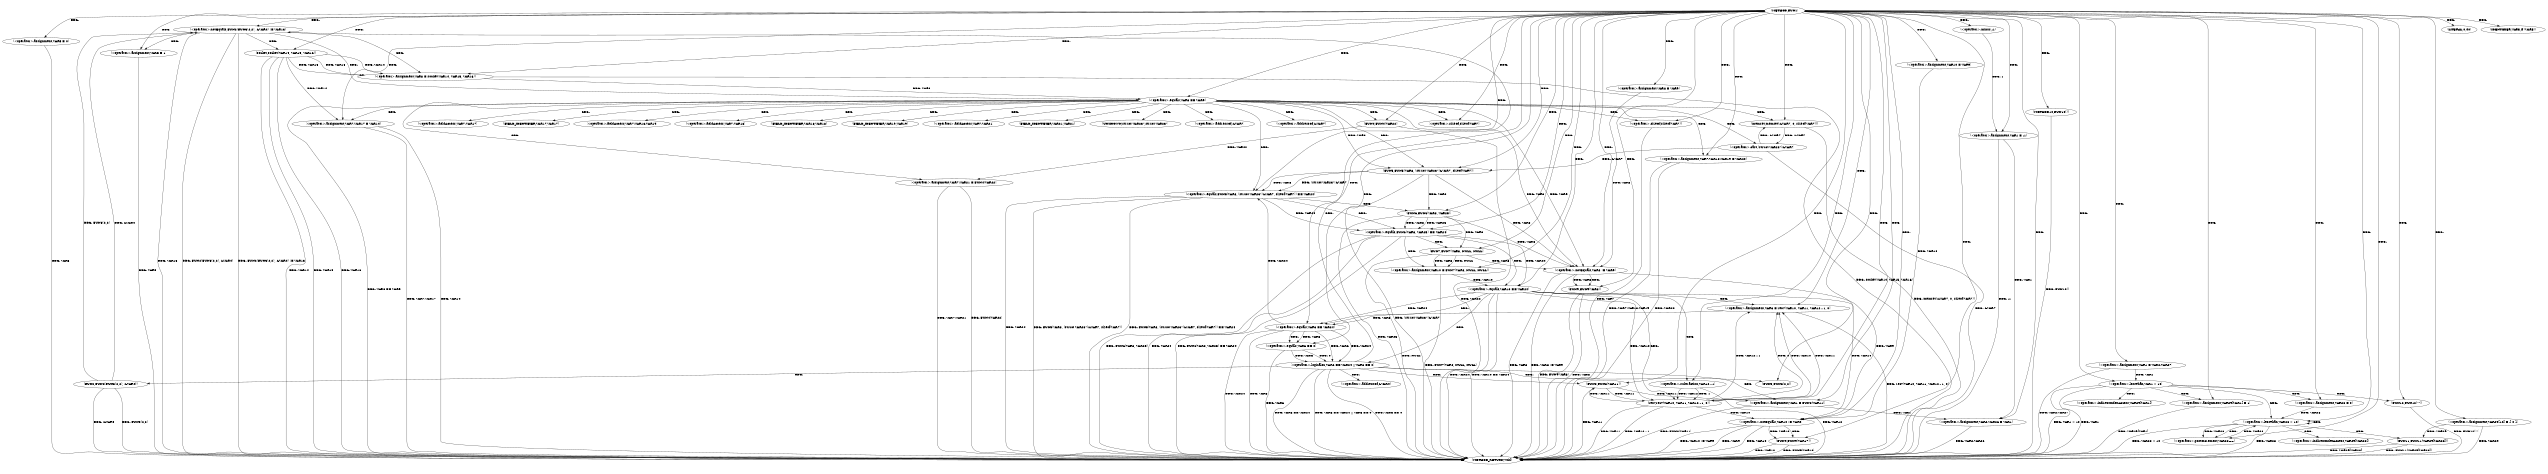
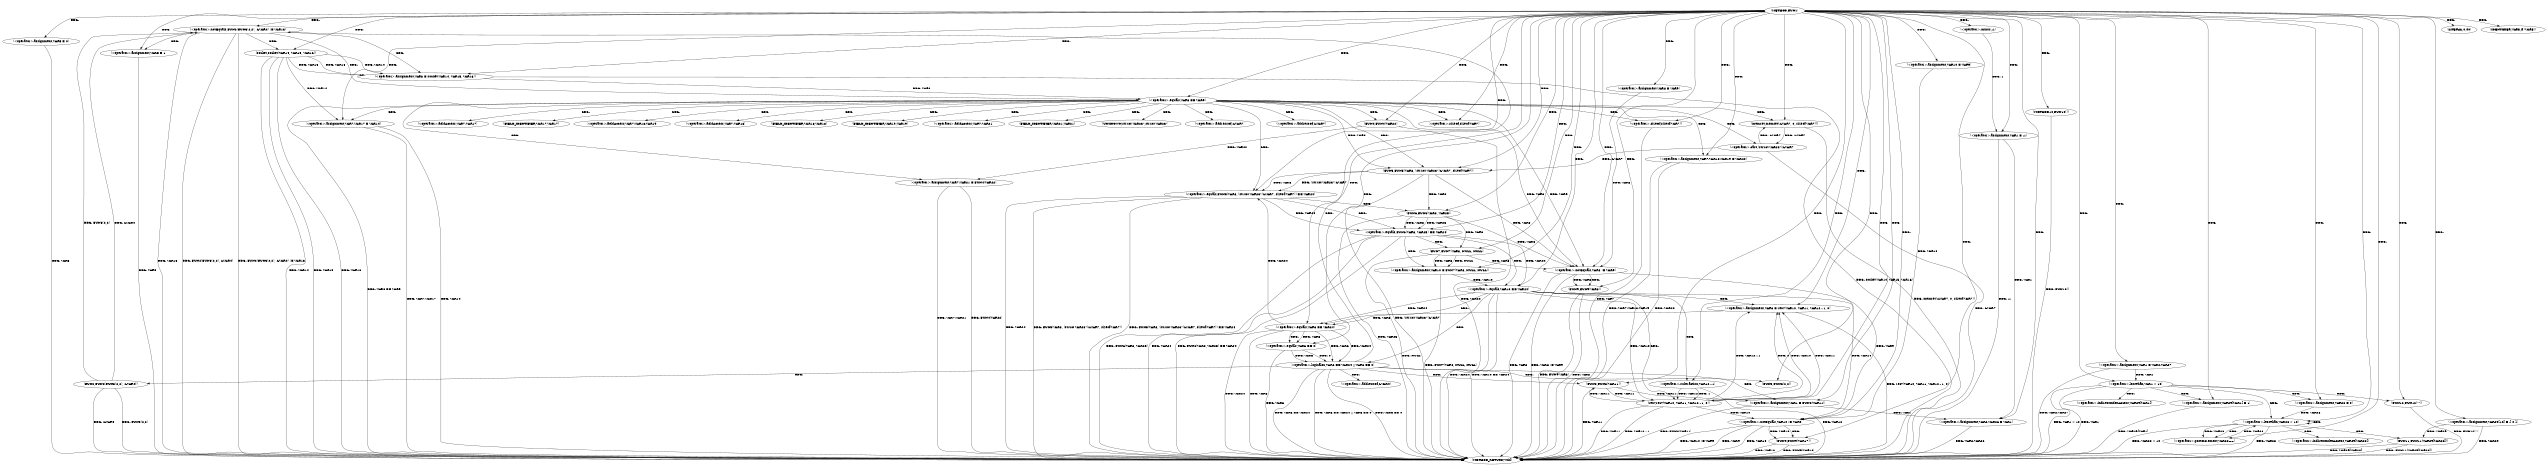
edge "(METHOD,FUN1)" -> "(<operator>.notEquals,VAR10 != VAR9)": label "CDG: " -> "DDG: "
